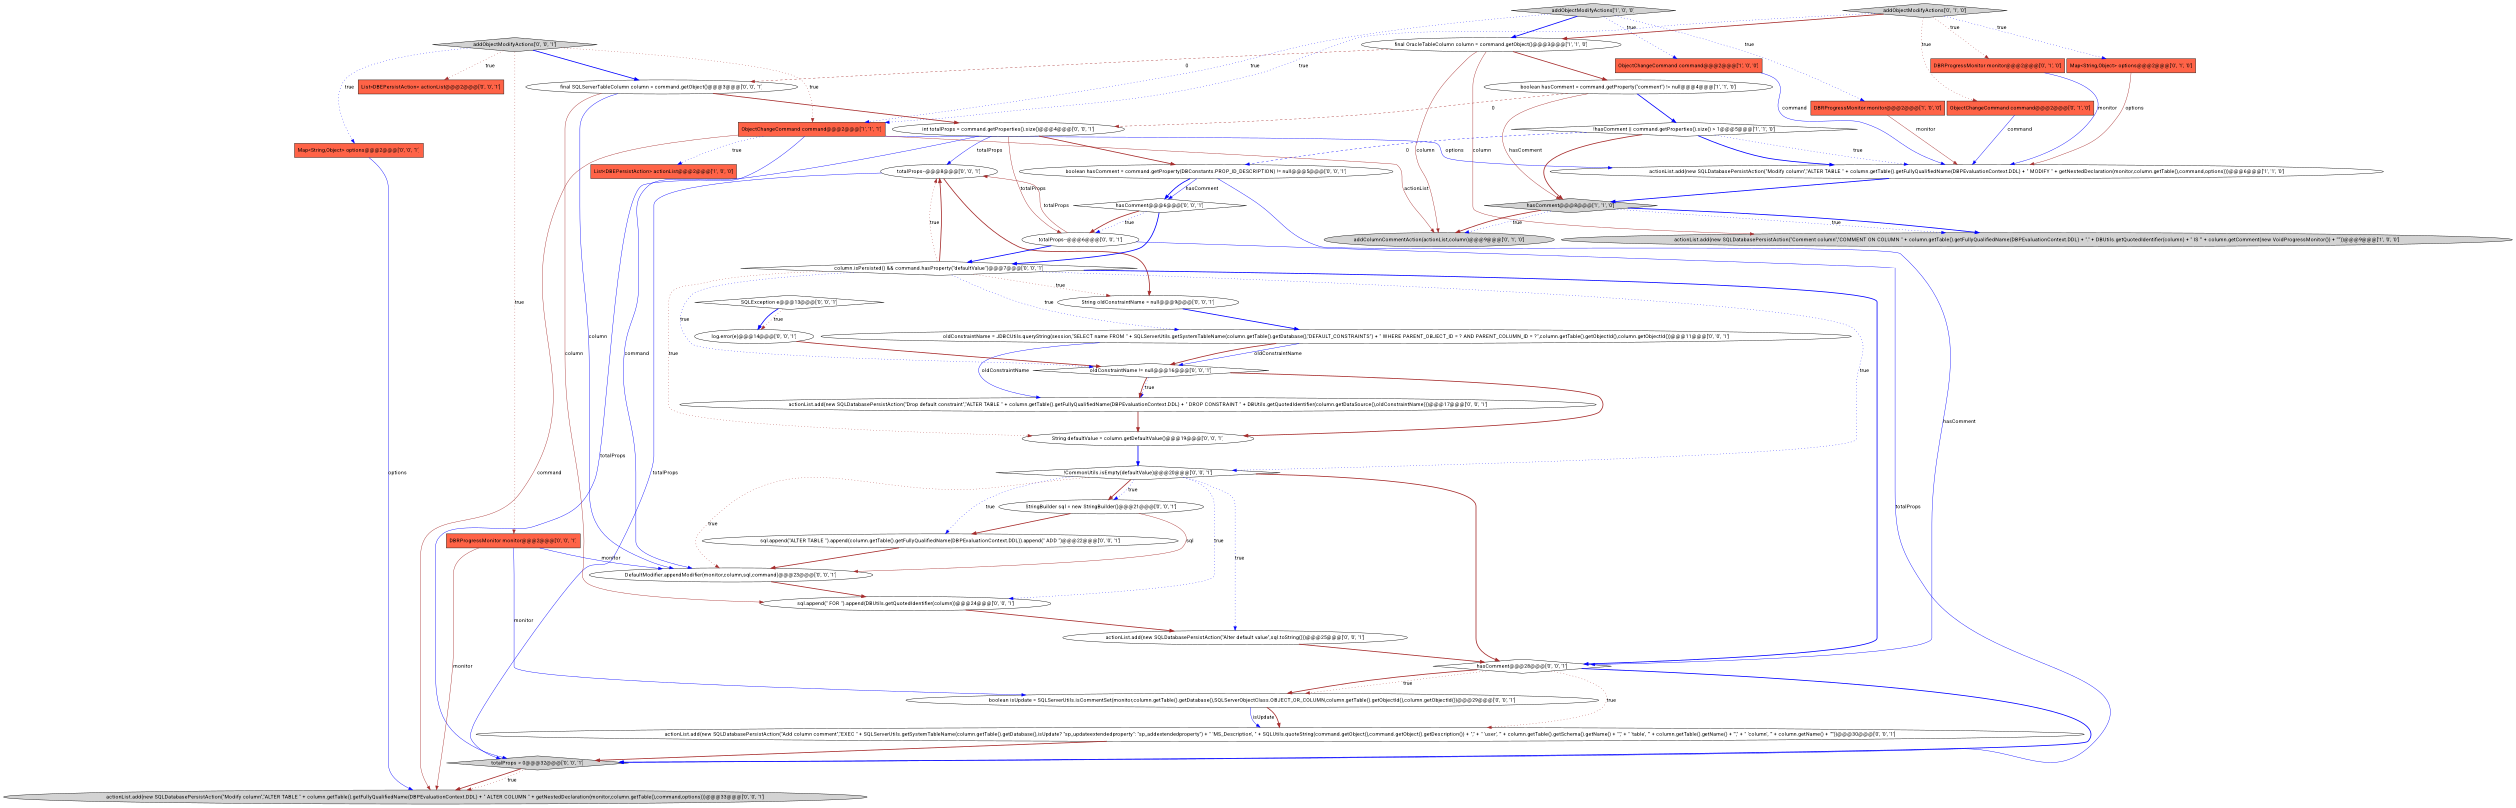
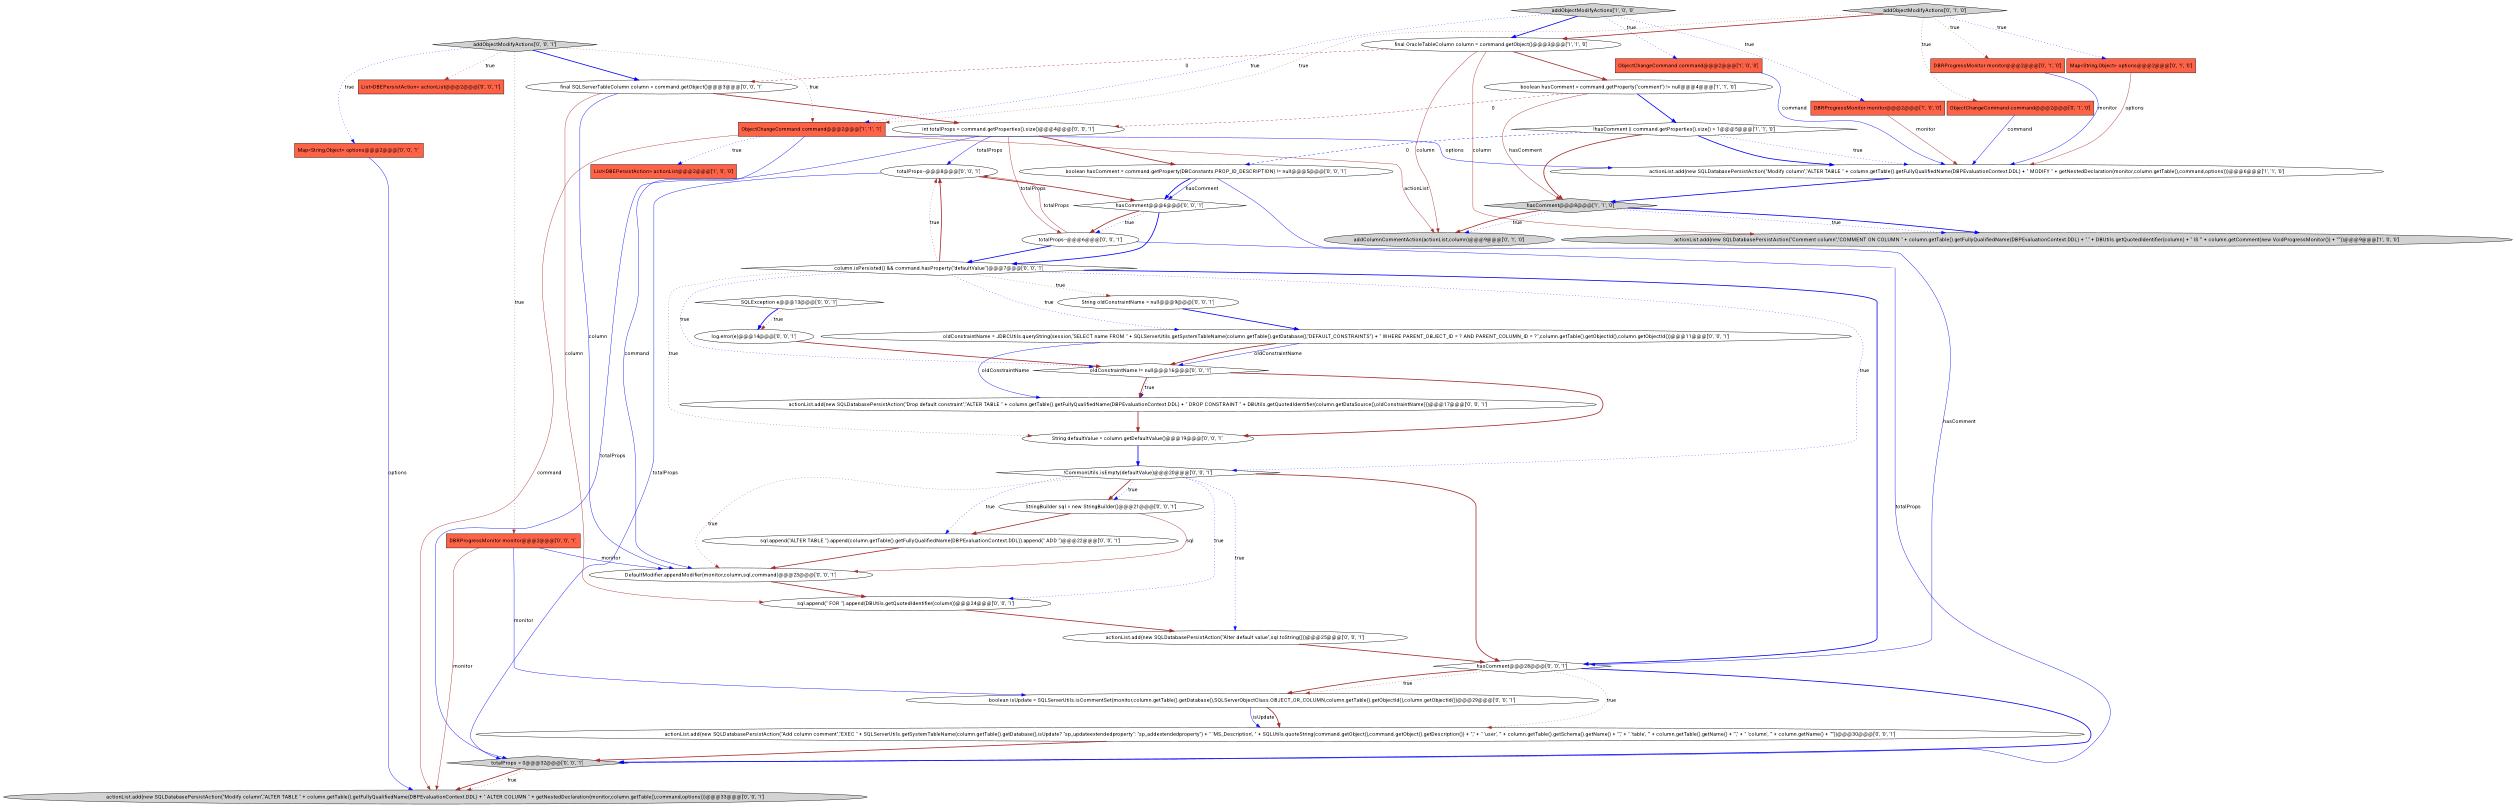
edge "addObjectModifyActions['0', '1', '0']" -> "ObjectChangeCommand command@@@2@@@['1', '1', '1']": color blue -> brown
edge "totalProps--@@@8@@@['0', '0', '1']" -> "String oldConstraintName = null@@@9@@@['0', '0', '1']": now "totalProps--@@@8@@@['0', '0', '1']" -> "hasComment@@@6@@@['0', '0', '1']"
